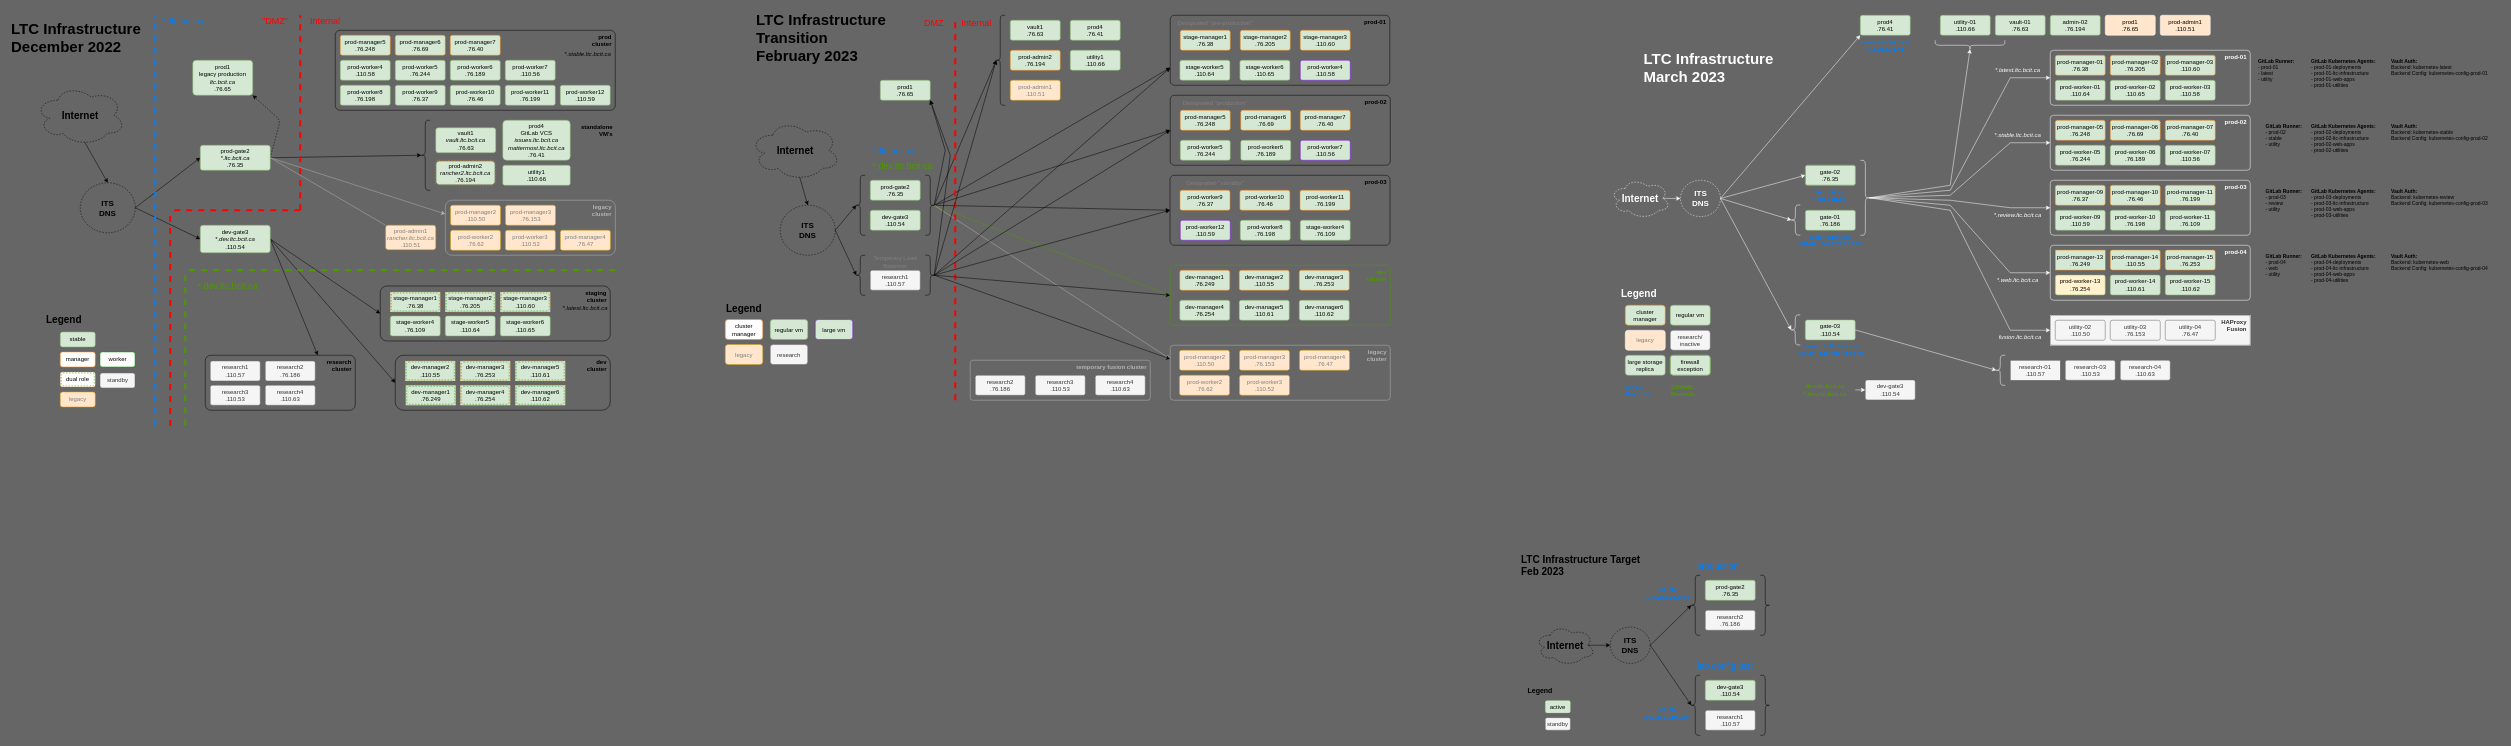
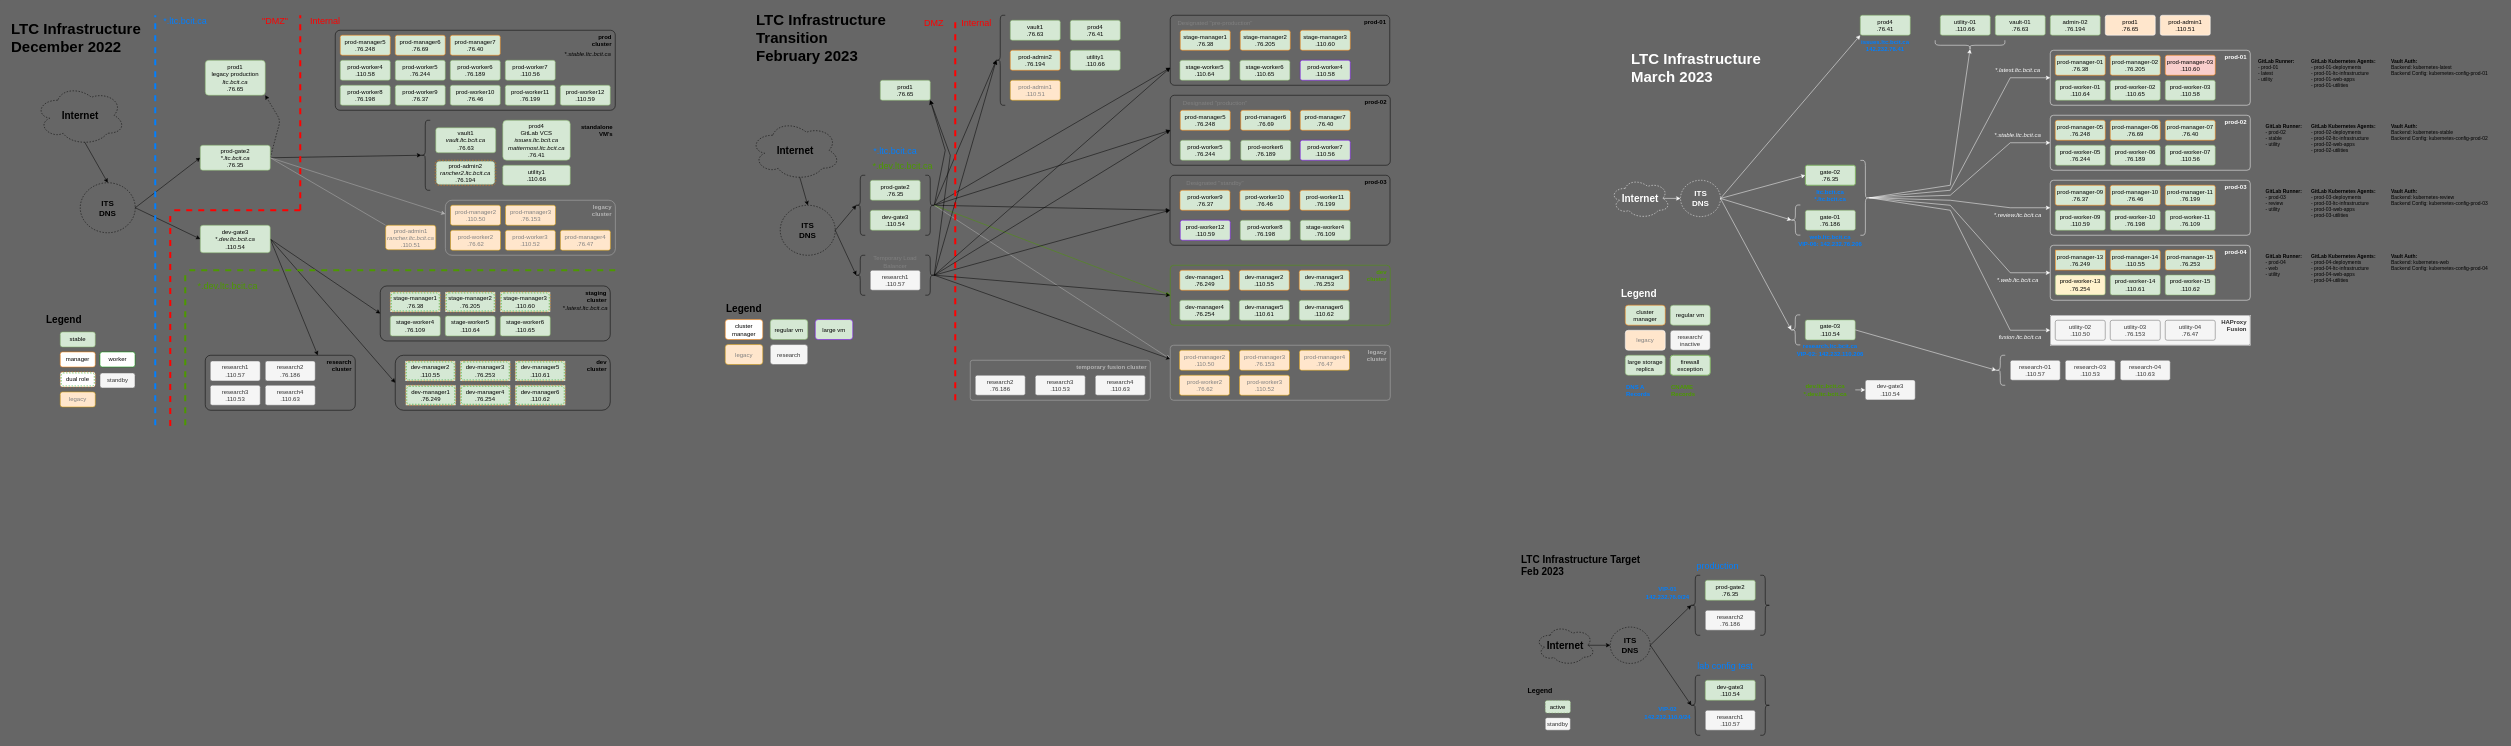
node "prod-manager-03.110.60": fillcolor #d5e8d4 -> #f8cecc
node "LTC Infrastructure March 2023": moved (1713, 68) -> (1700, 68)
node "prod1 legacy production ltc.bcit.ca .76.65": moved (223, 78) -> (235, 78)
node "research-01 .110.57": shape rectangle -> rounded rectangle
